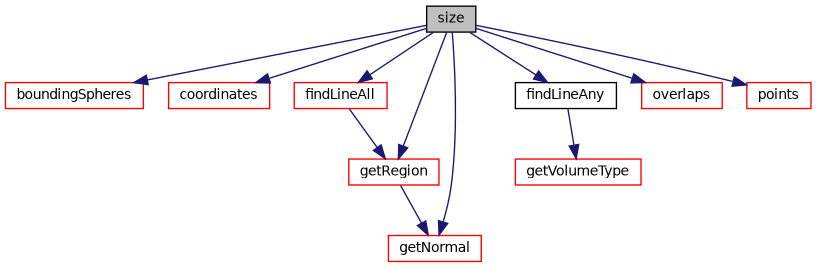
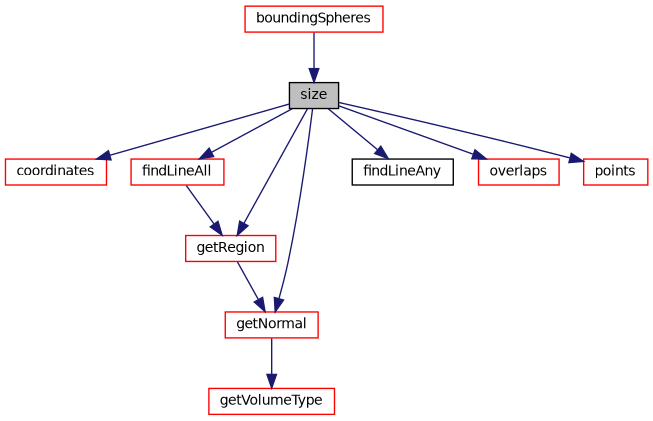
edge "size" -> "boundingSpheres": reversed
edge "findLineAny" -> "getVolumeType": now "getNormal" -> "getVolumeType"
